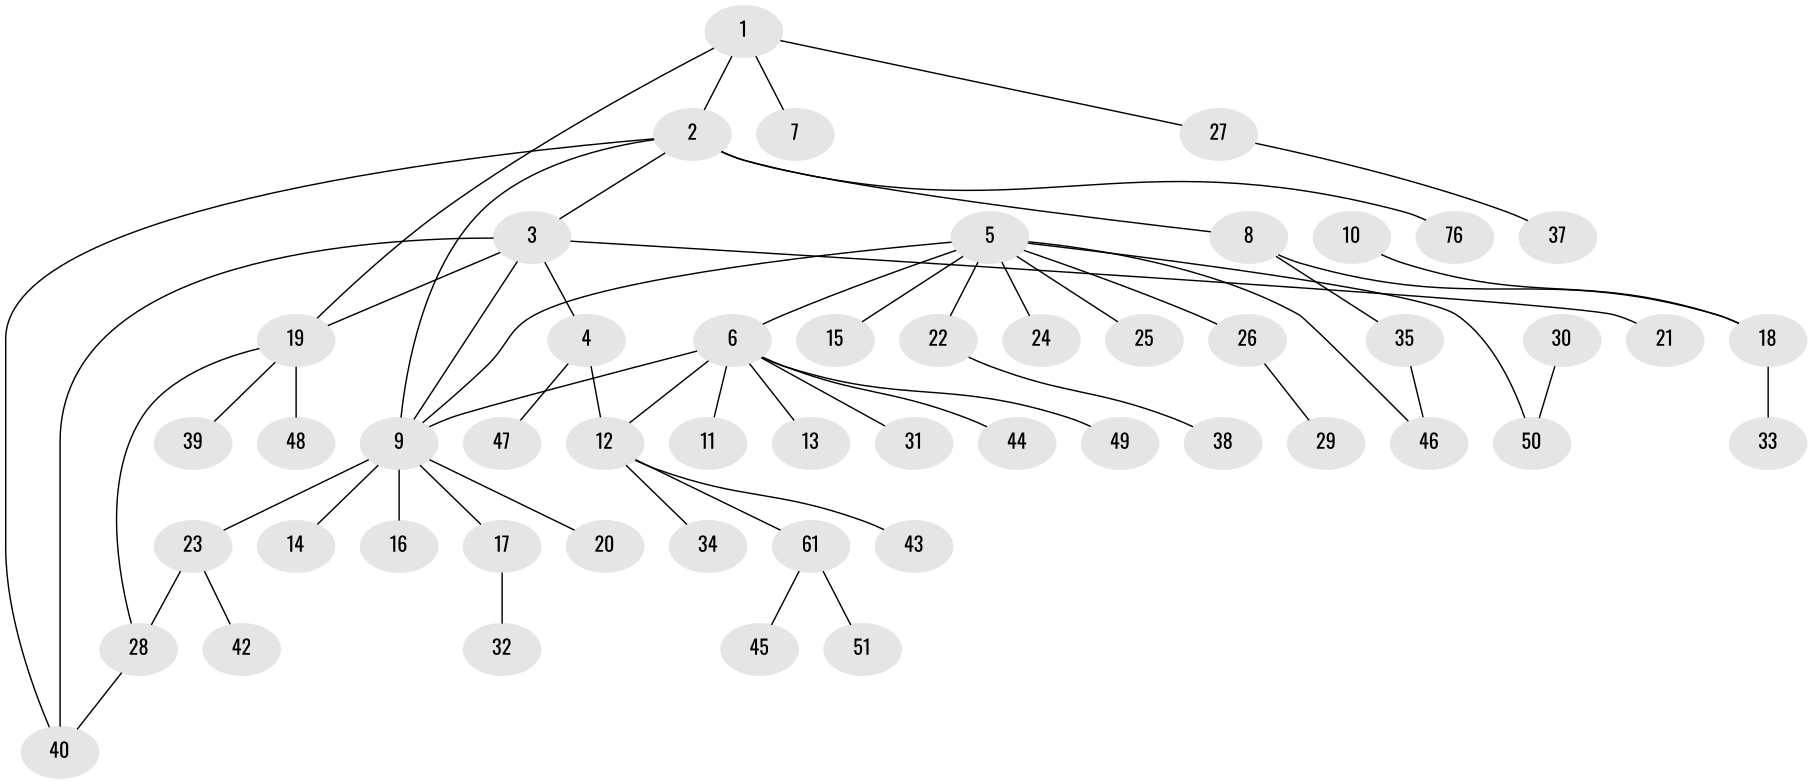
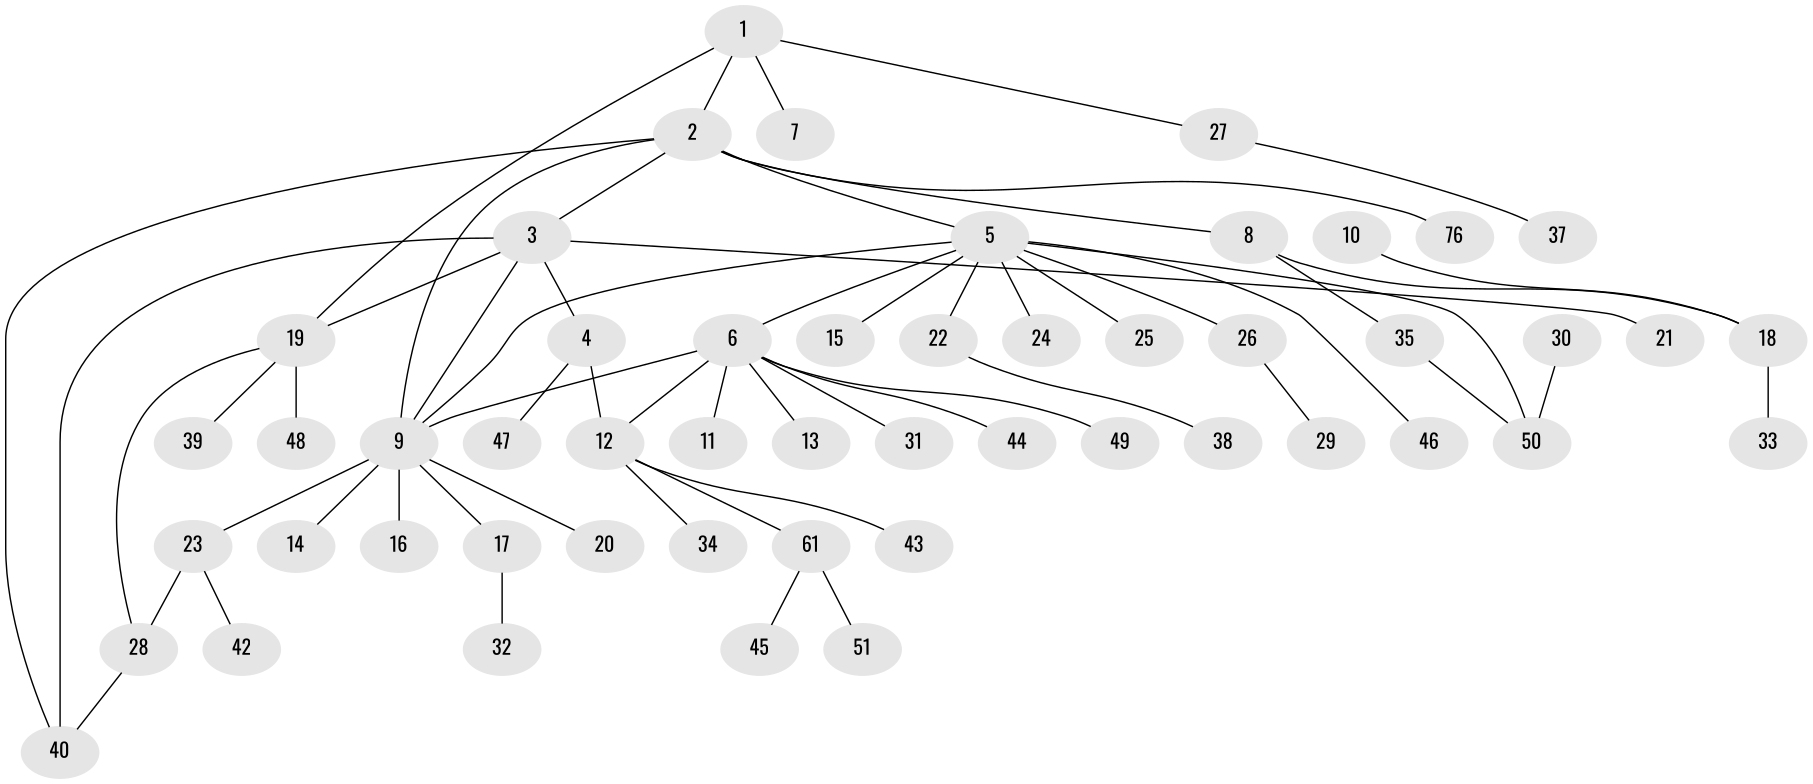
edge "2" -- "5": added
edge "35" -- "46": now "35" -- "50"
